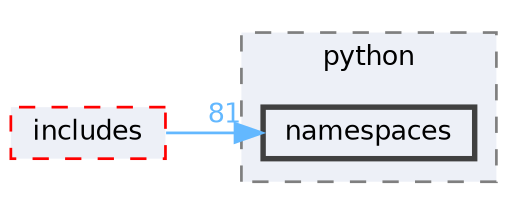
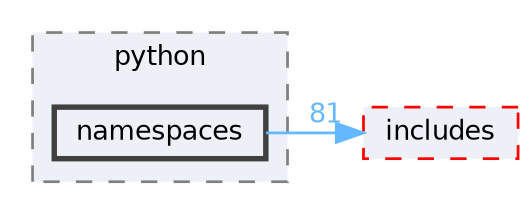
edge "includes" -> "namespaces": reversed
